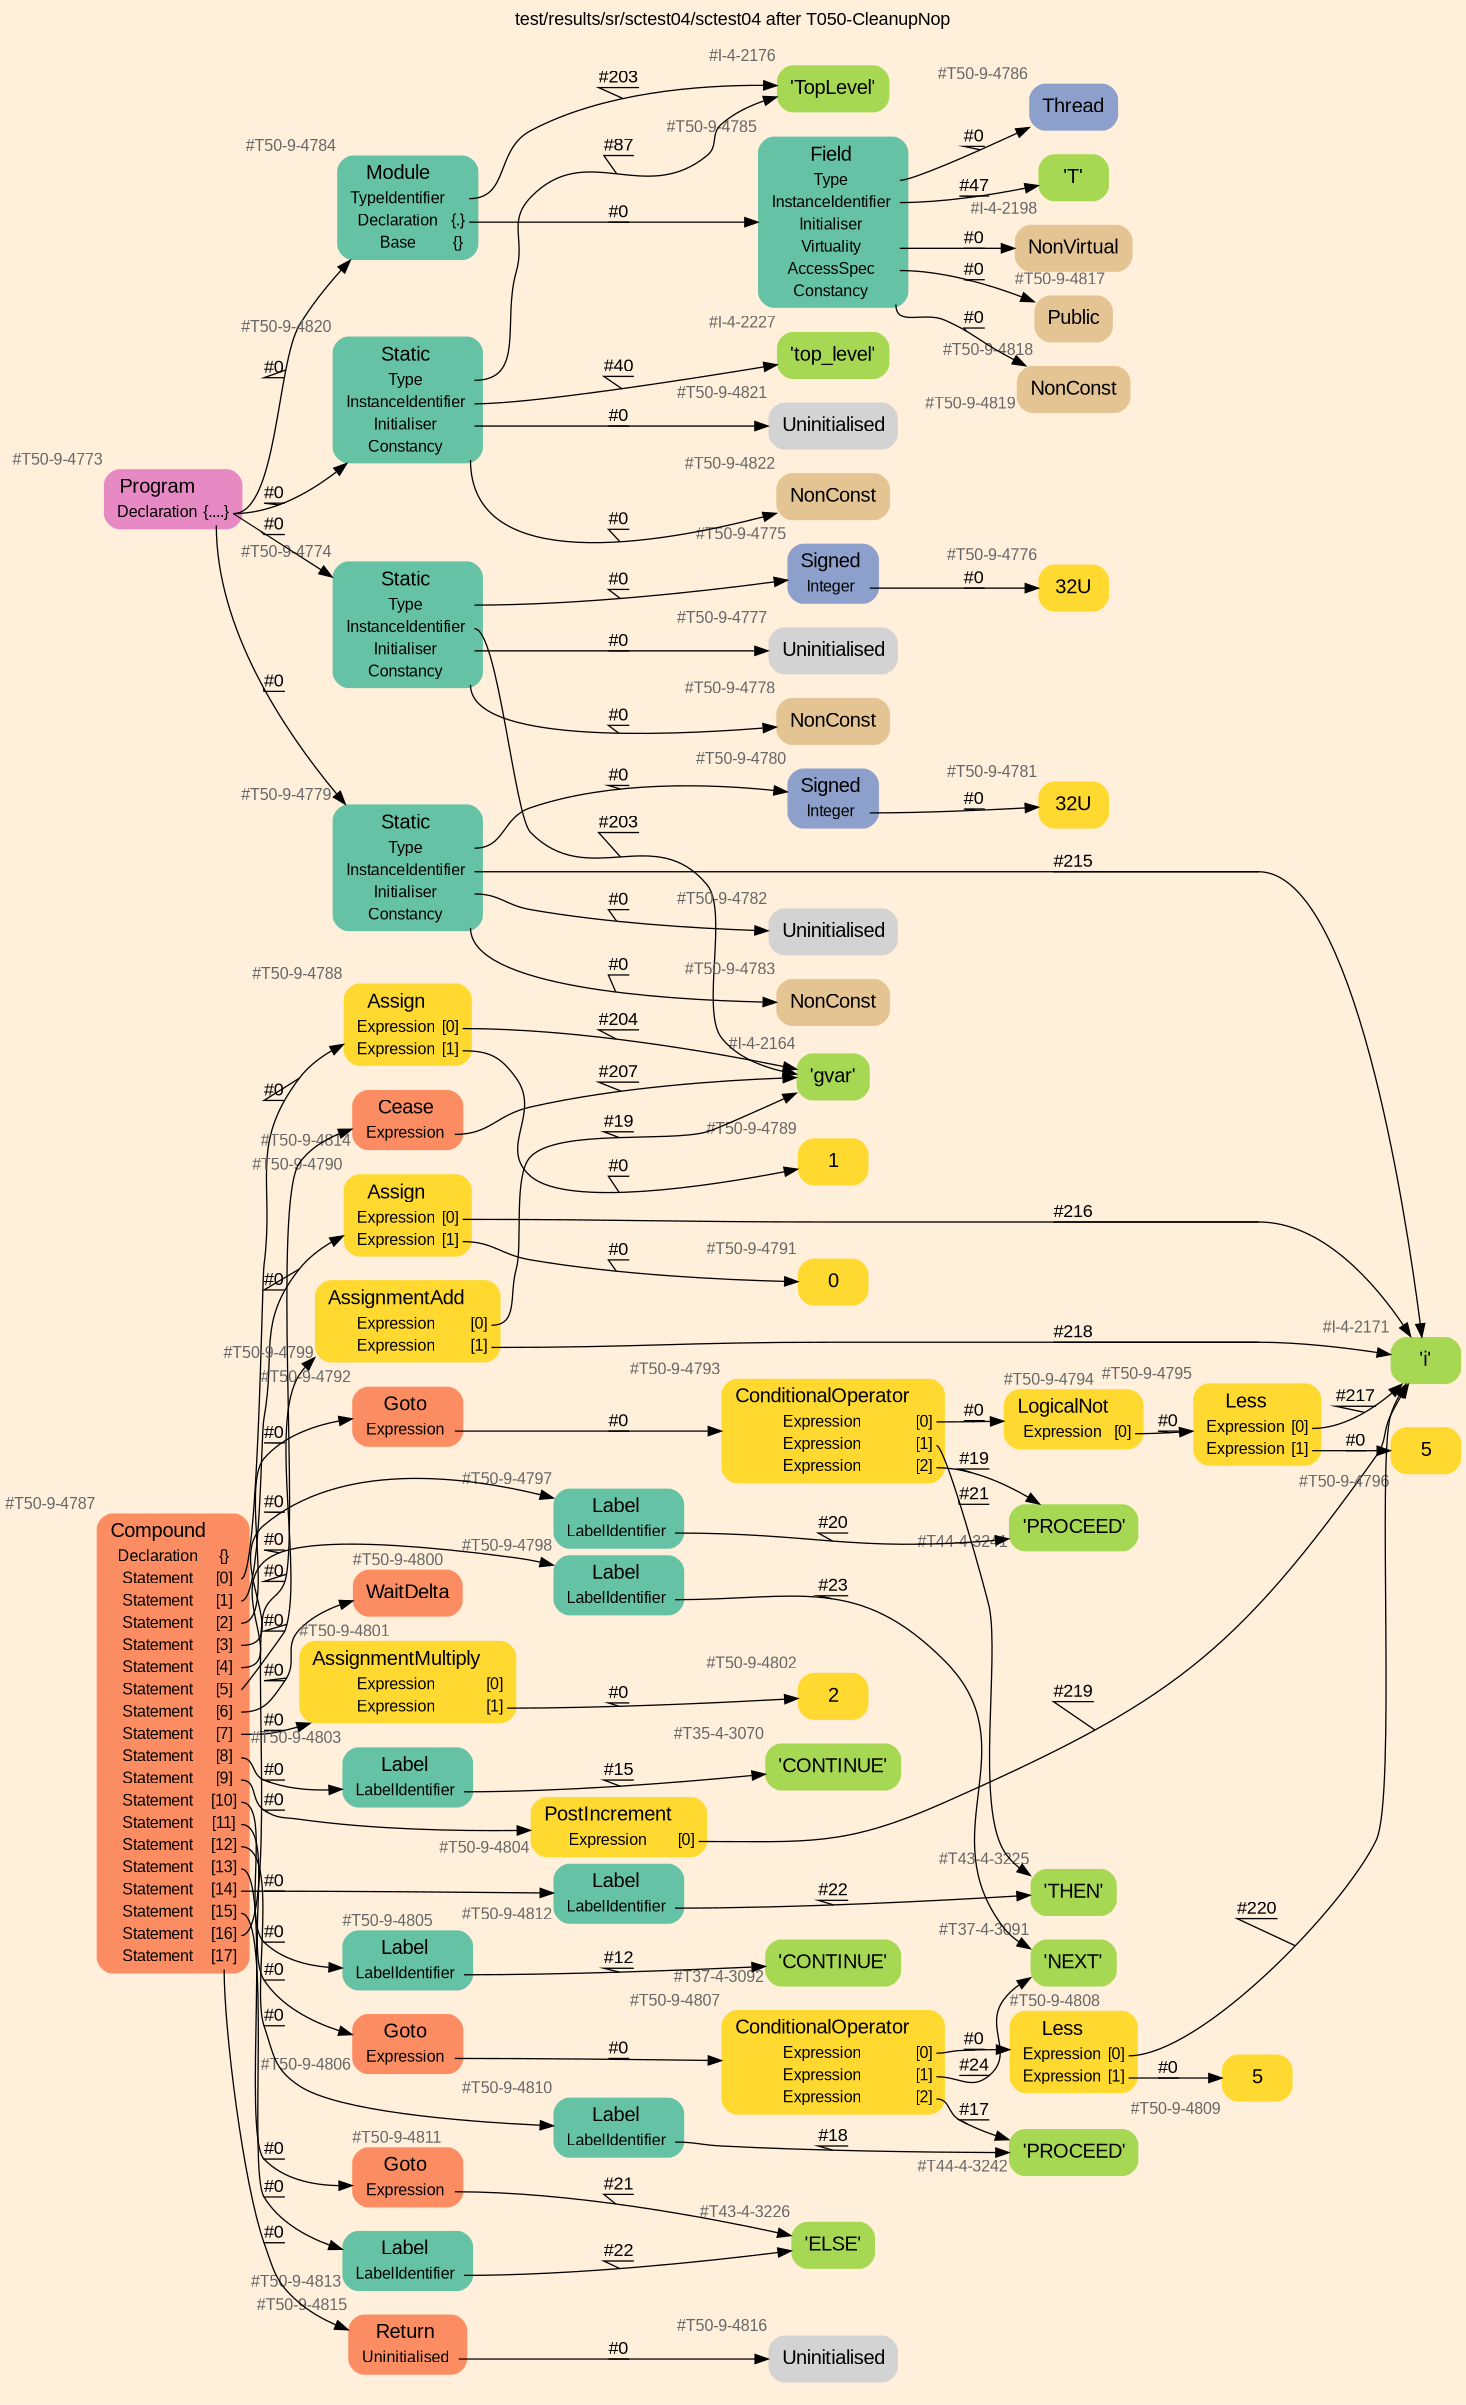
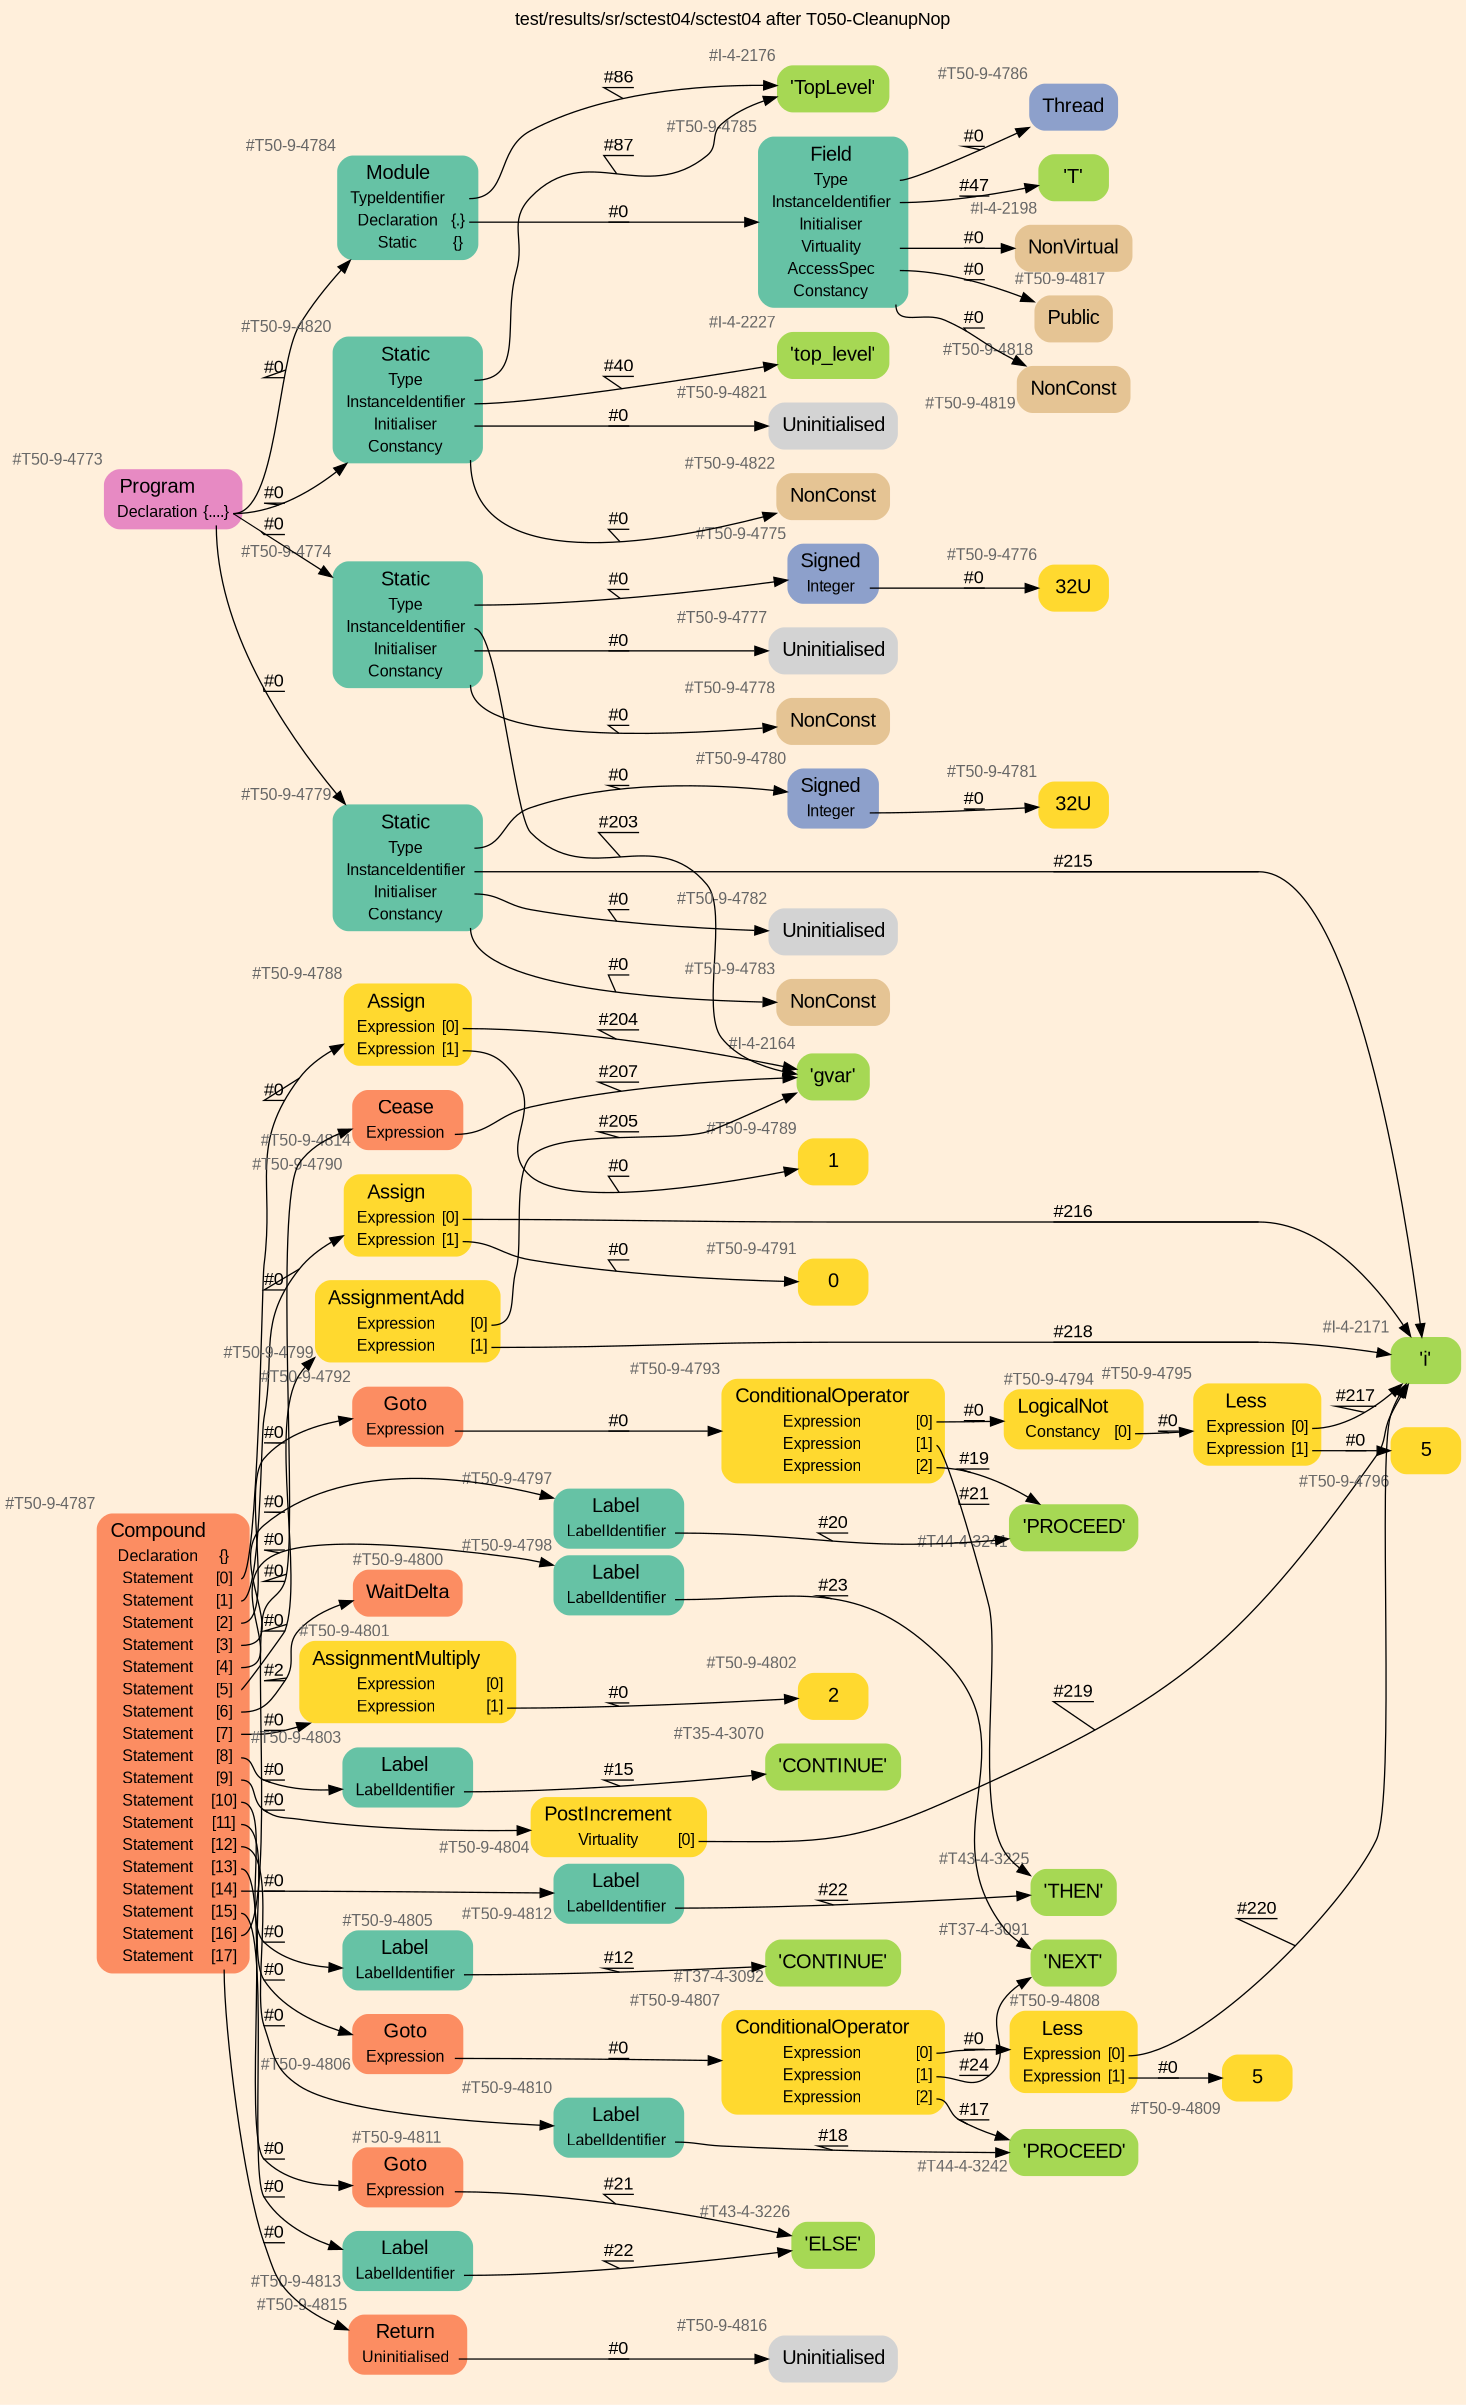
edge "Module" -> "'TopLevel'": label "#203" -> "#86"
node "Module": text "Base" -> "Static"
edge "AssignmentAdd" -> "'gvar'": label "#19" -> "#205"
node "LogicalNot": text "Expression" -> "Constancy"
edge "Compound" -> "WaitDelta": label "#0" -> "#2"
node "PostIncrement": text "Expression" -> "Virtuality"
